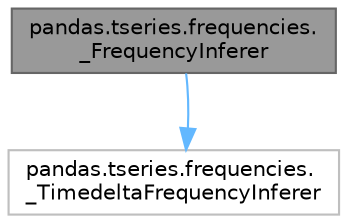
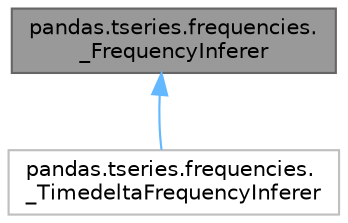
edge "pandas.tseries.frequencies. _FrequencyInferer" -> "pandas.tseries.frequencies. _TimedeltaFrequencyInferer": reversed
